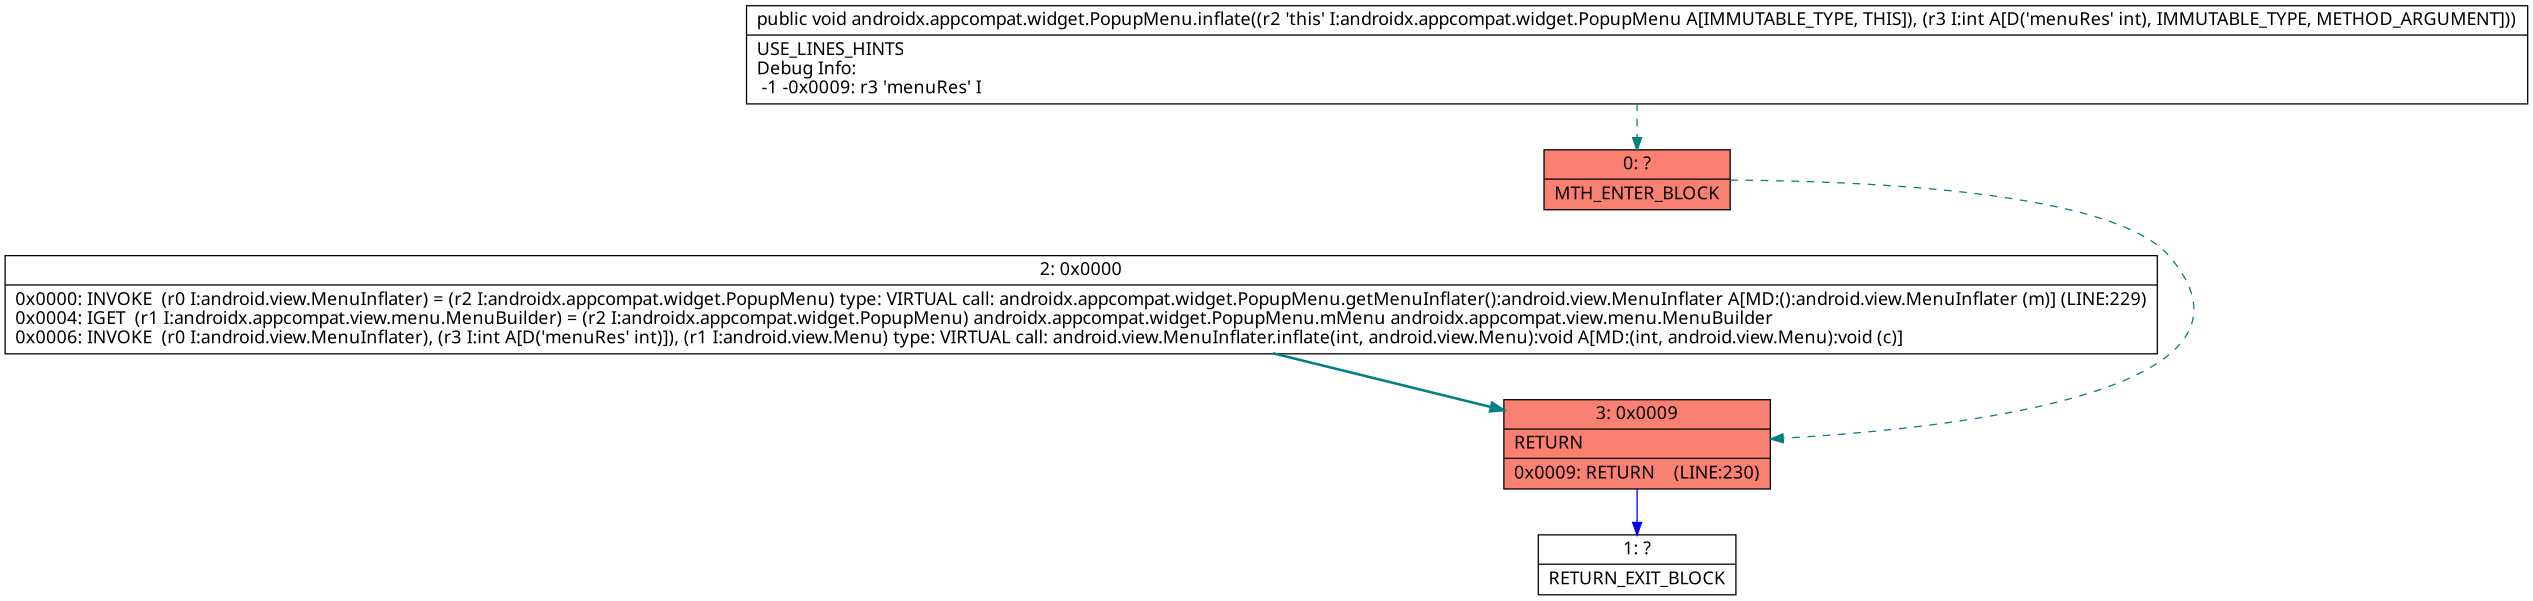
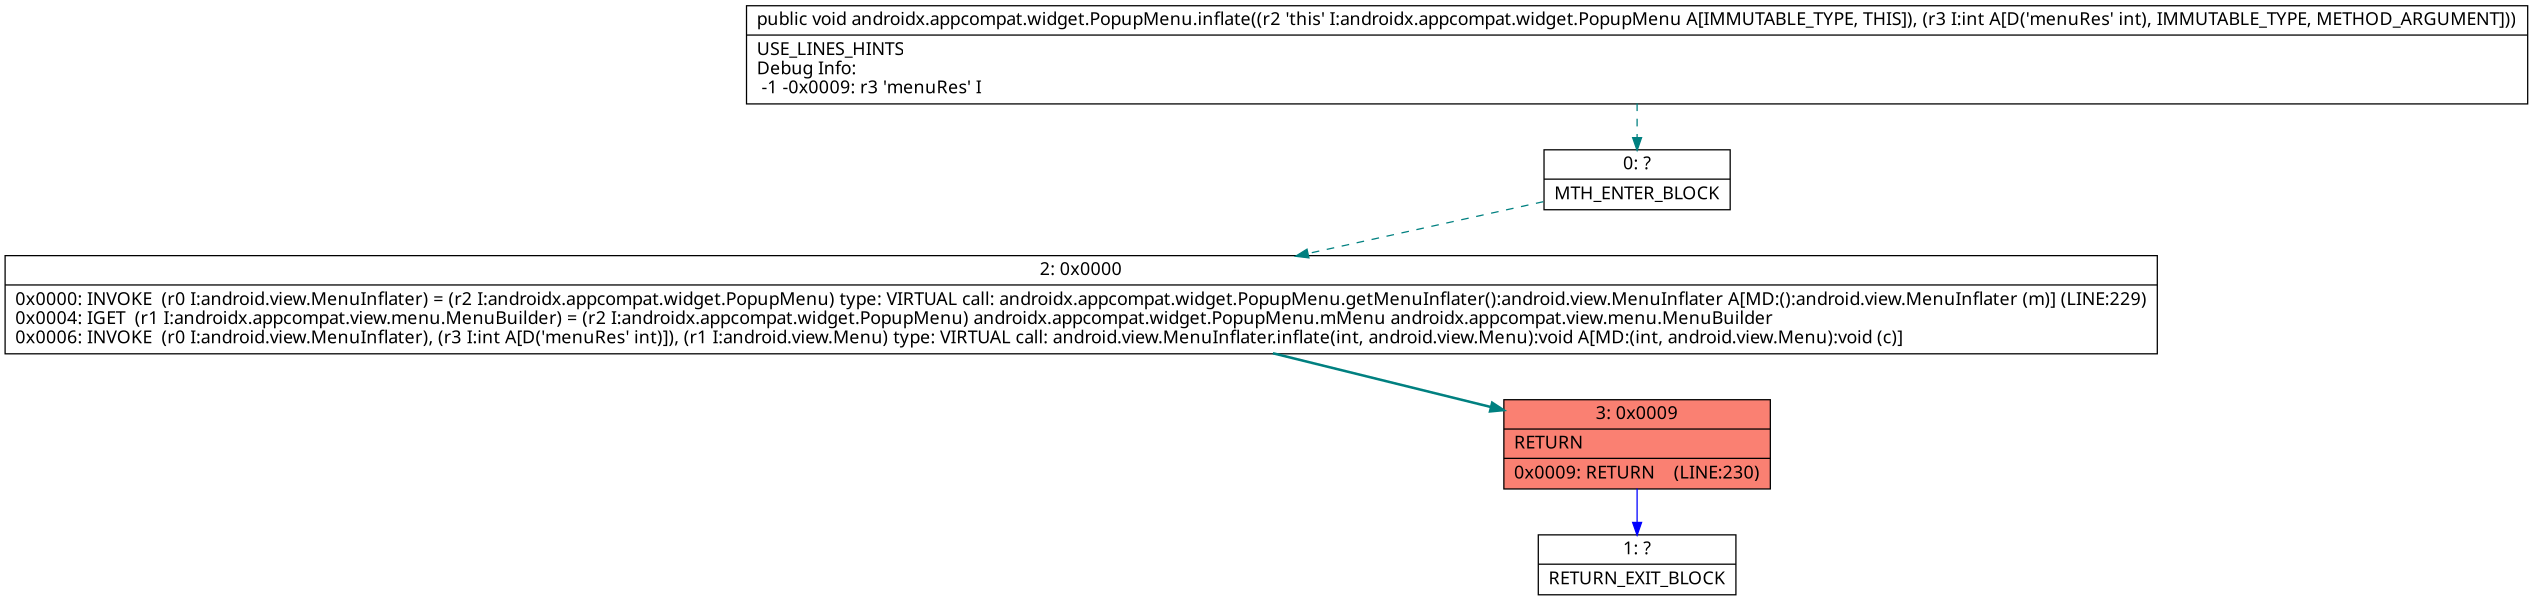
node "0: ?": fillcolor salmon -> white
edge "0: ?" -> "3: 0x0009": now "0: ?" -> "2: 0x0000"
